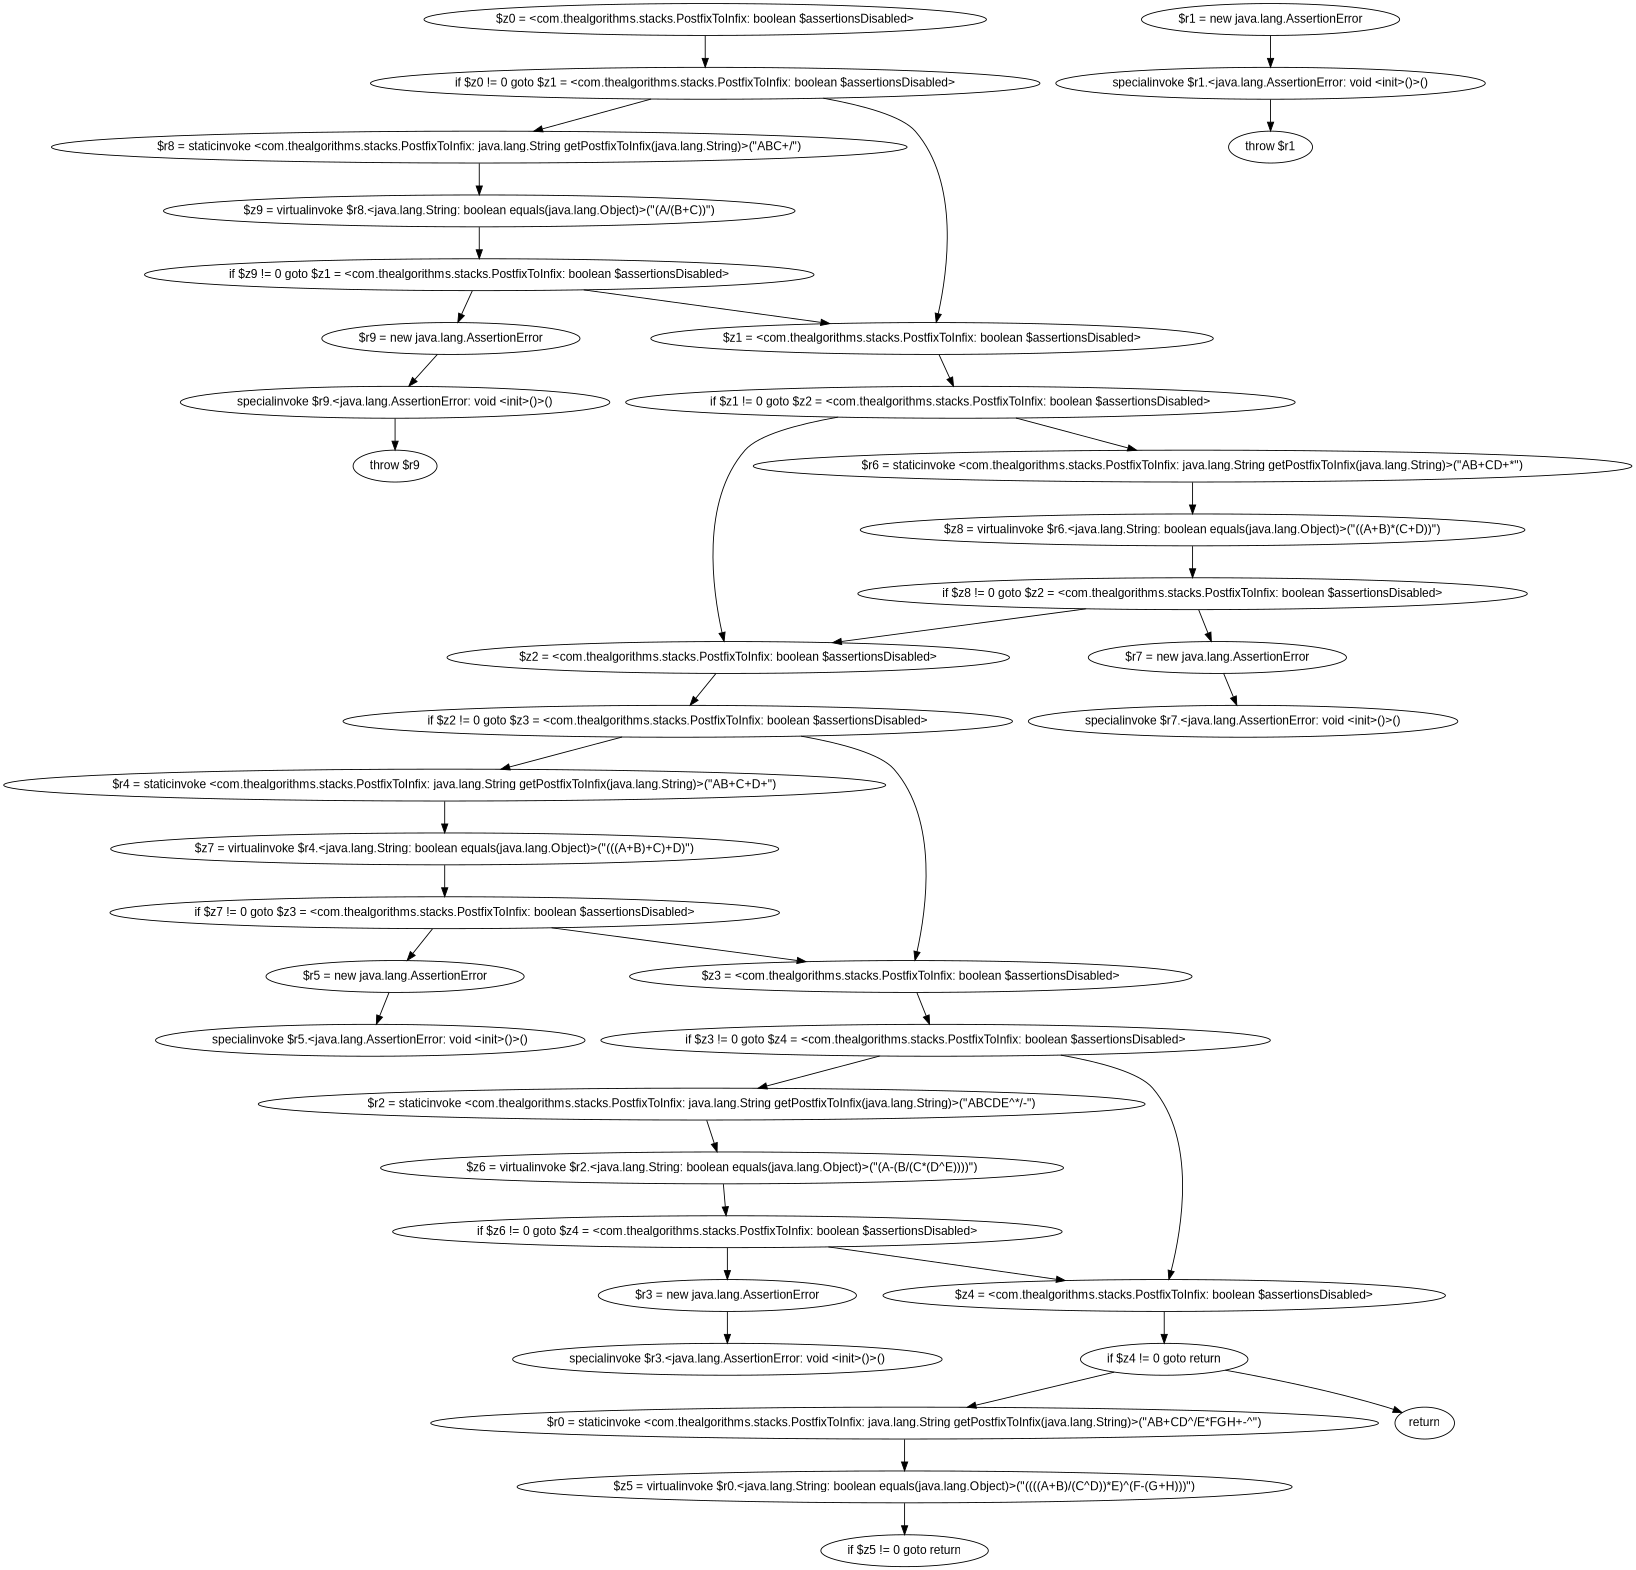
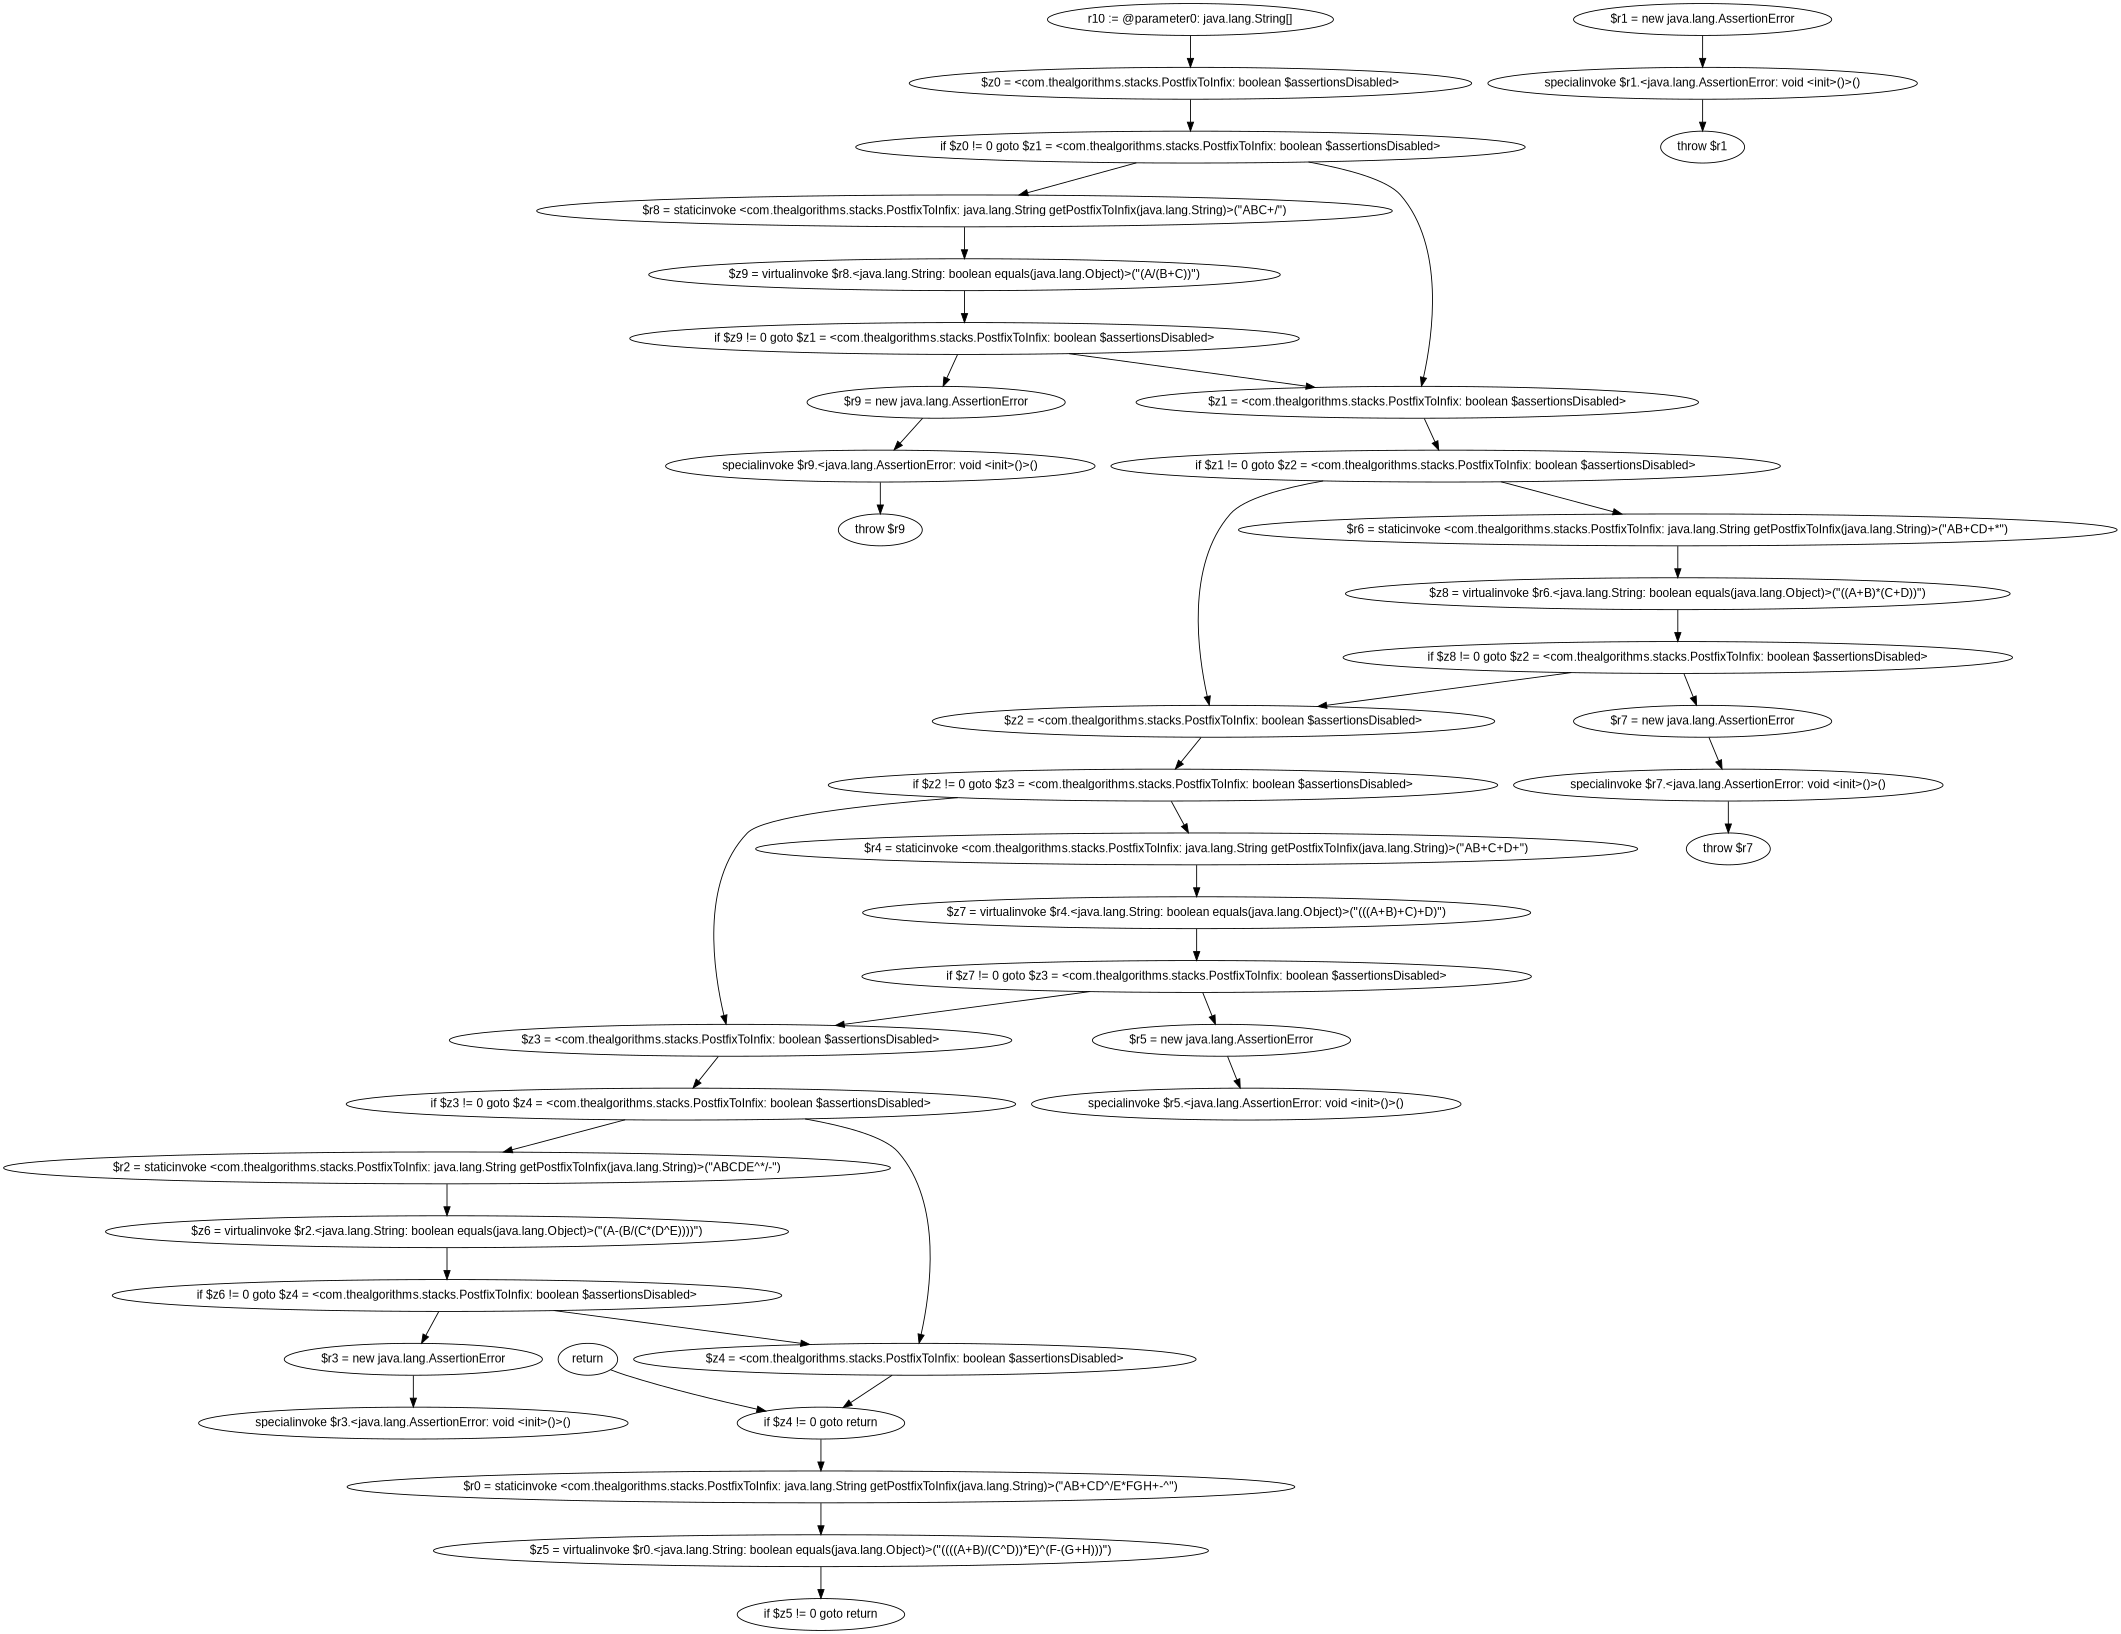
node "r10 := @parameter0: java.lang.String[]": added
node "throw $r7": added
edge "if $z4 != 0 goto return" -> "return": reversed
